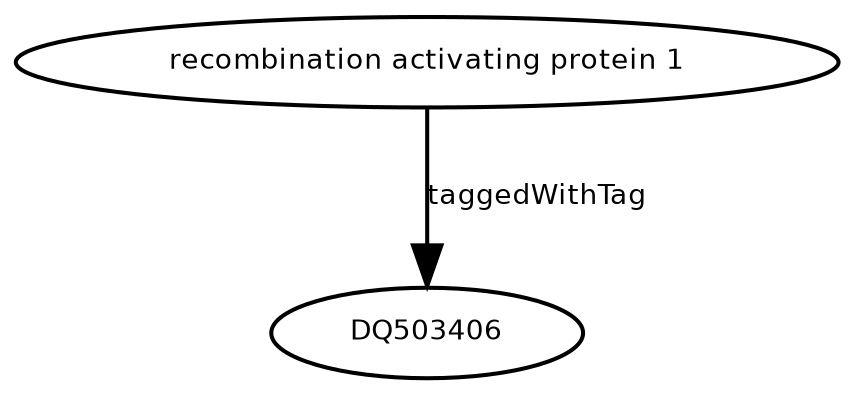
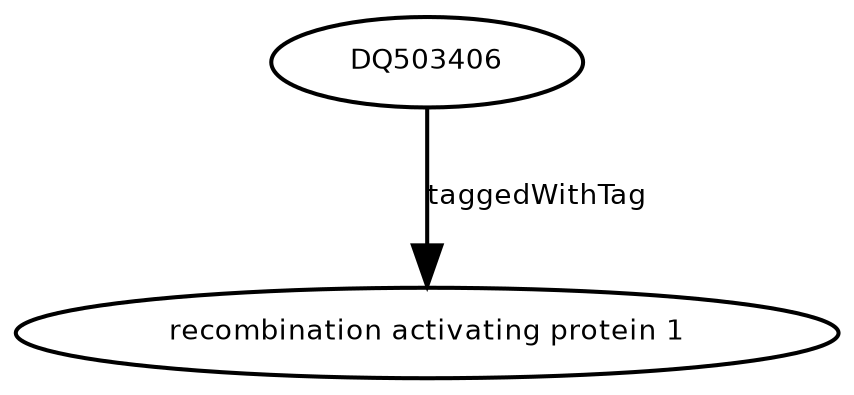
edge "recombination activating protein 1" -> "DQ503406": reversed
